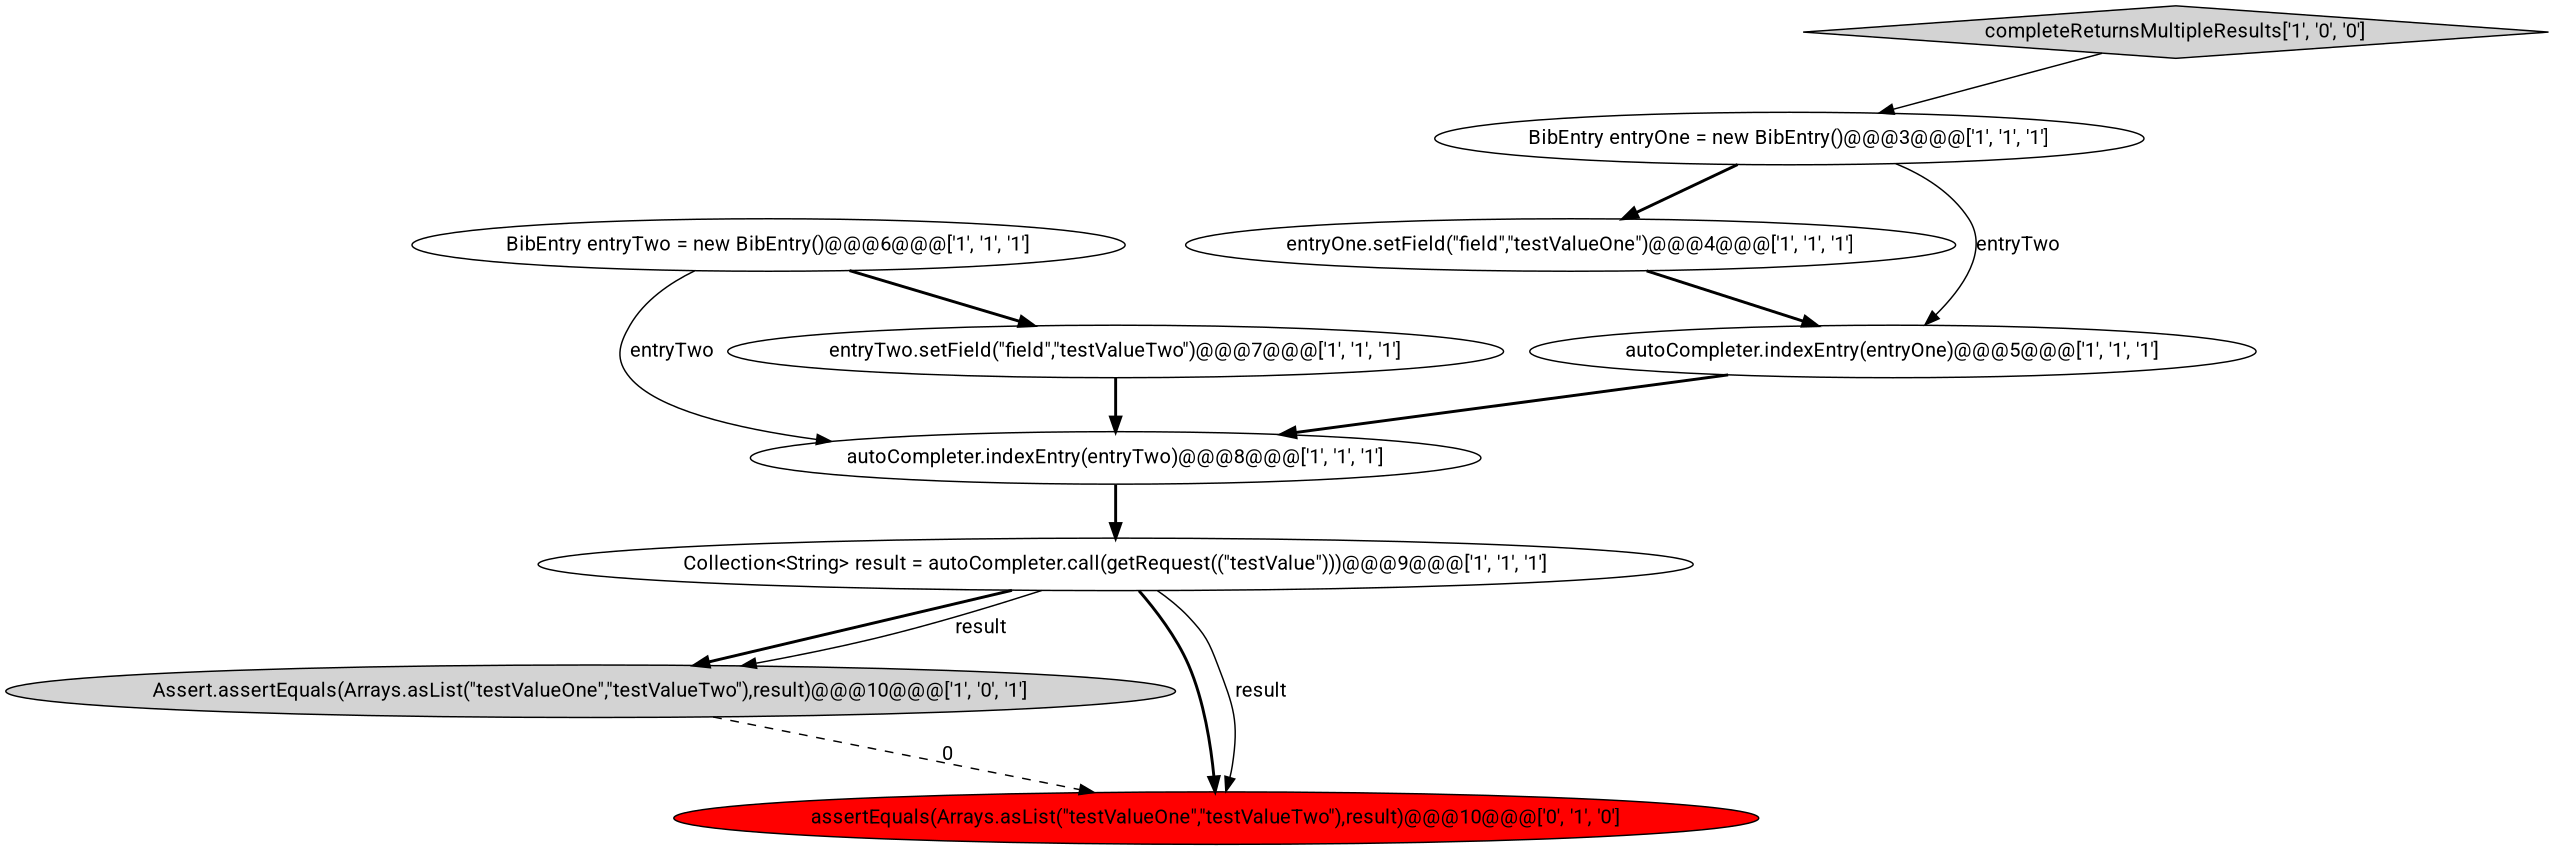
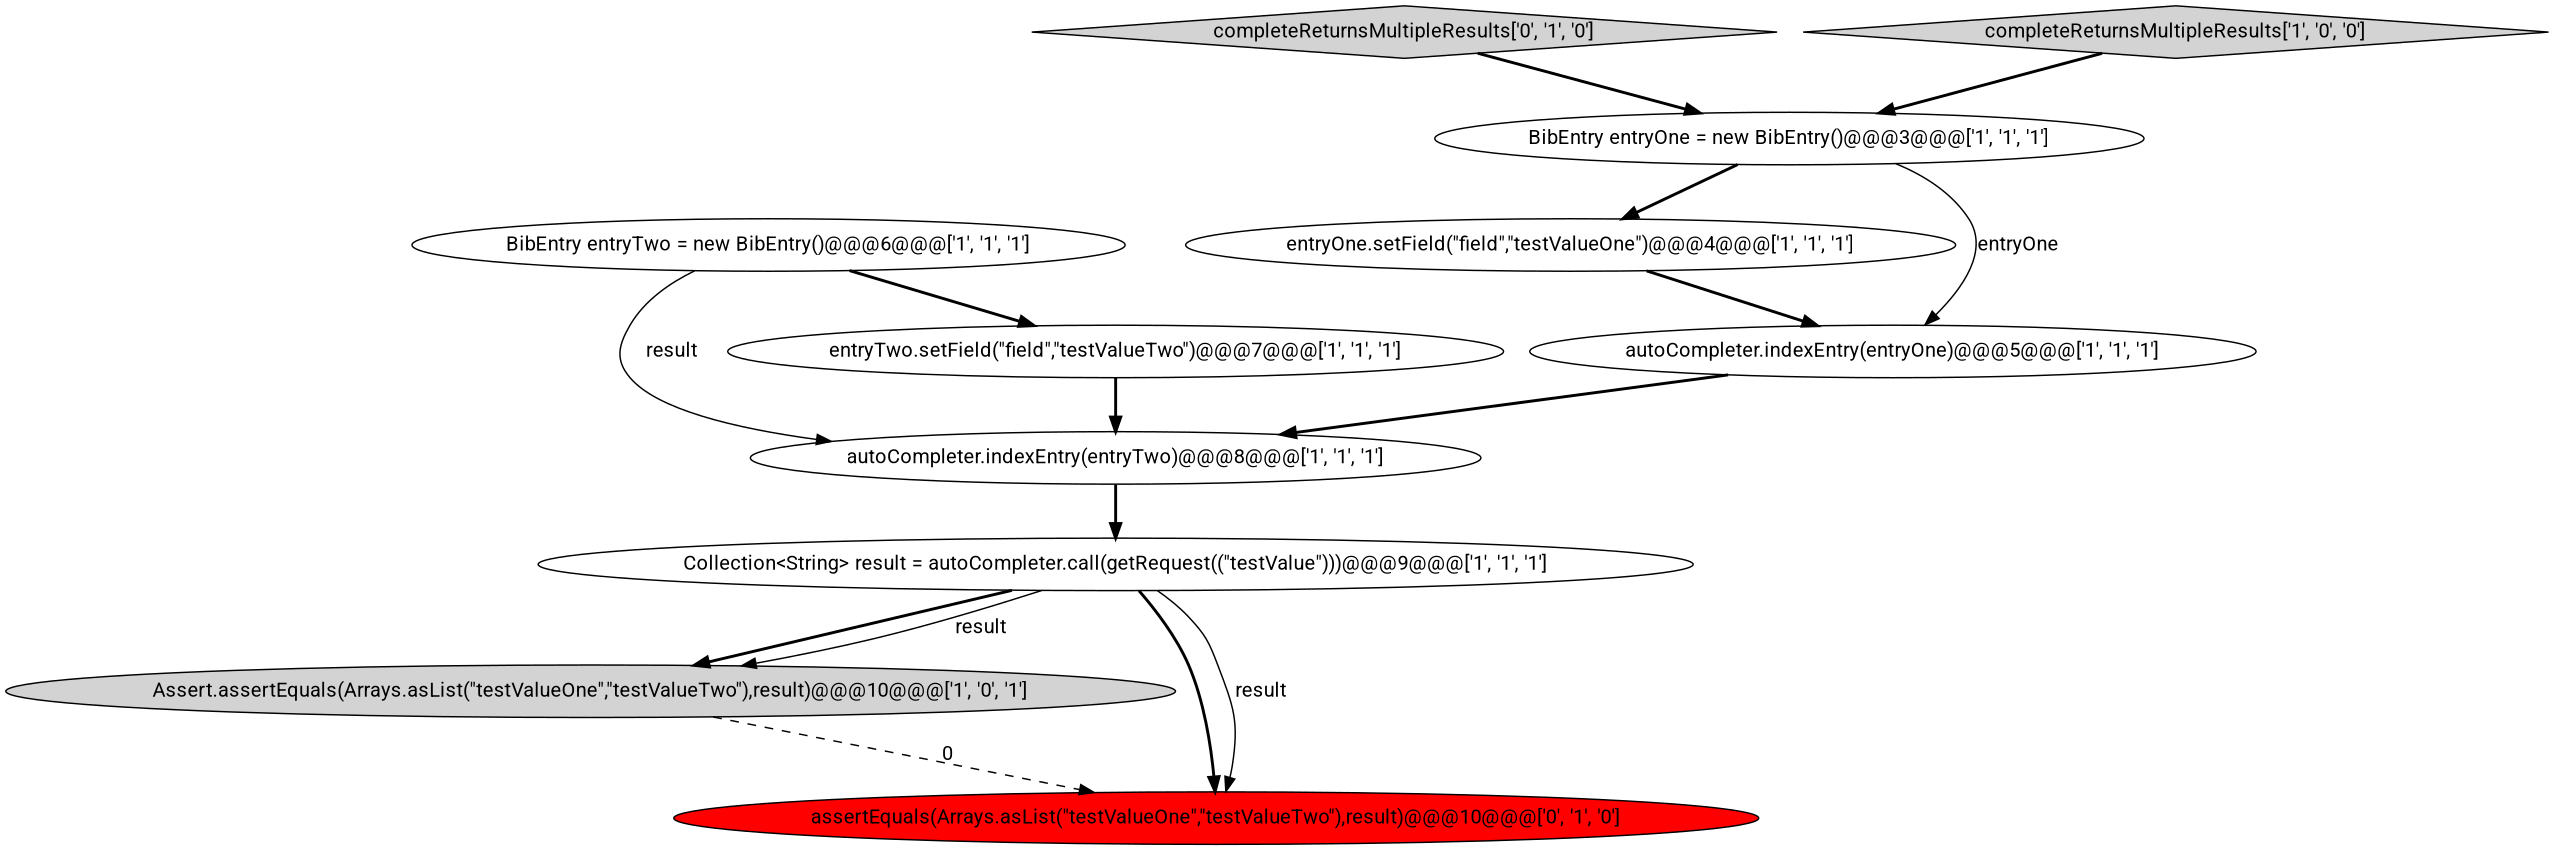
node "completeReturnsMultipleResults['0', '1', '0']": added
edge "completeReturnsMultipleResults['1', '0', '0']" -> "BibEntry entryOne = new BibEntry()@@@3@@@['1', '1', '1']": style solid -> bold
edge "BibEntry entryOne = new BibEntry()@@@3@@@['1', '1', '1']" -> "autoCompleter.indexEntry(entryOne)@@@5@@@['1', '1', '1']": label "entryTwo" -> "entryOne"
edge "BibEntry entryTwo = new BibEntry()@@@6@@@['1', '1', '1']" -> "autoCompleter.indexEntry(entryTwo)@@@8@@@['1', '1', '1']": label "entryTwo" -> "result"
